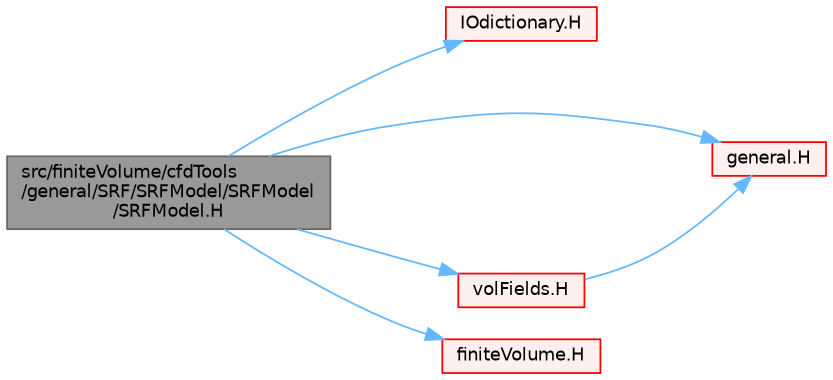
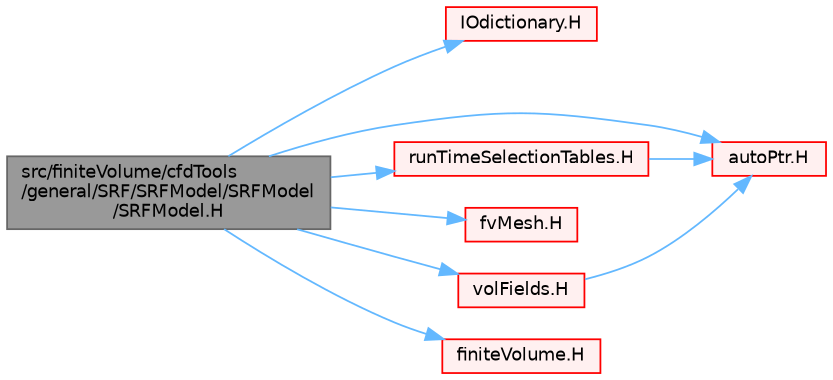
node "runTimeSelectionTables.H": added
node "general.H": label "general.H" -> "autoPtr.H"
node "fvMesh.H": added
